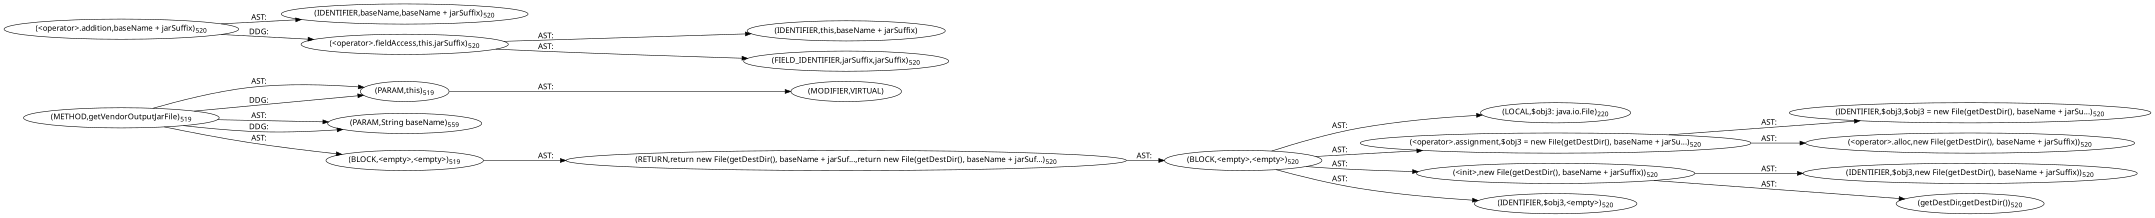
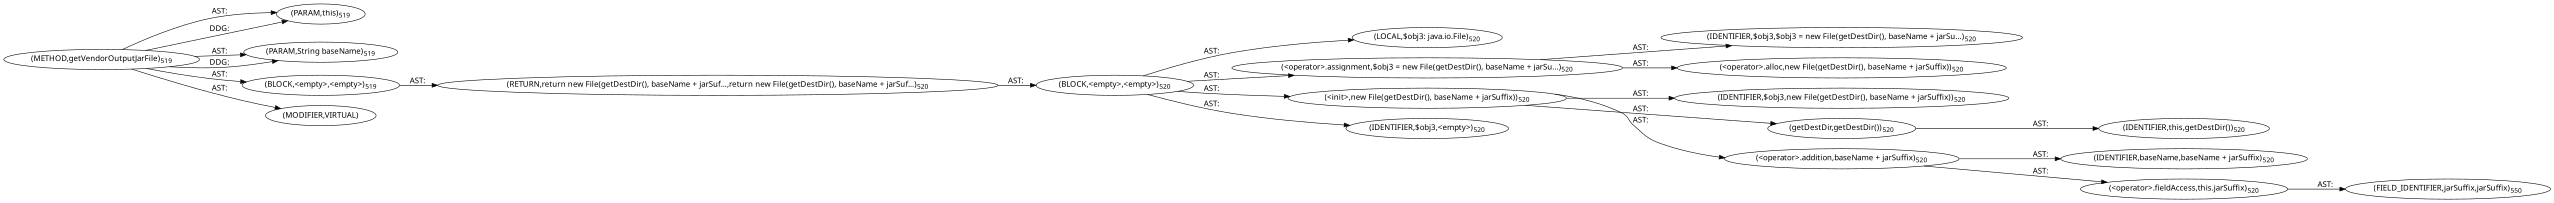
node "(IDENTIFIER,this,baseName + jarSuffix)": removed
edge "(<operator>.addition,baseName + jarSuffix)" -> "(<operator>.fieldAccess,this.jarSuffix)": label "DDG: " -> "AST: "
node "(FIELD_IDENTIFIER,jarSuffix,jarSuffix)": text "520" -> "550"
edge "(PARAM,this)" -> "(MODIFIER,VIRTUAL)": now "(METHOD,getVendorOutputJarFile)" -> "(MODIFIER,VIRTUAL)"
node "(LOCAL,$obj3: java.io.File)": text "220" -> "520"
node "(PARAM,String baseName)": text "559" -> "519"
edge "(<init>,new File(getDestDir(), baseName + jarSuffix))" -> "(<operator>.addition,baseName + jarSuffix)": added, label "AST:"
node "(IDENTIFIER,this,getDestDir())": added
